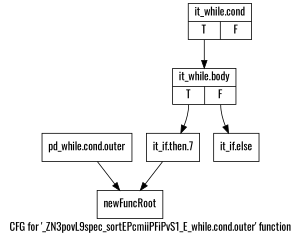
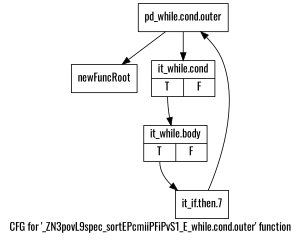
edge "pd_while.cond.outer" -> "it_while.cond": added
node "it_if.else": removed
edge "it_if.then.7" -> "newFuncRoot": now "it_if.then.7" -> "pd_while.cond.outer"
